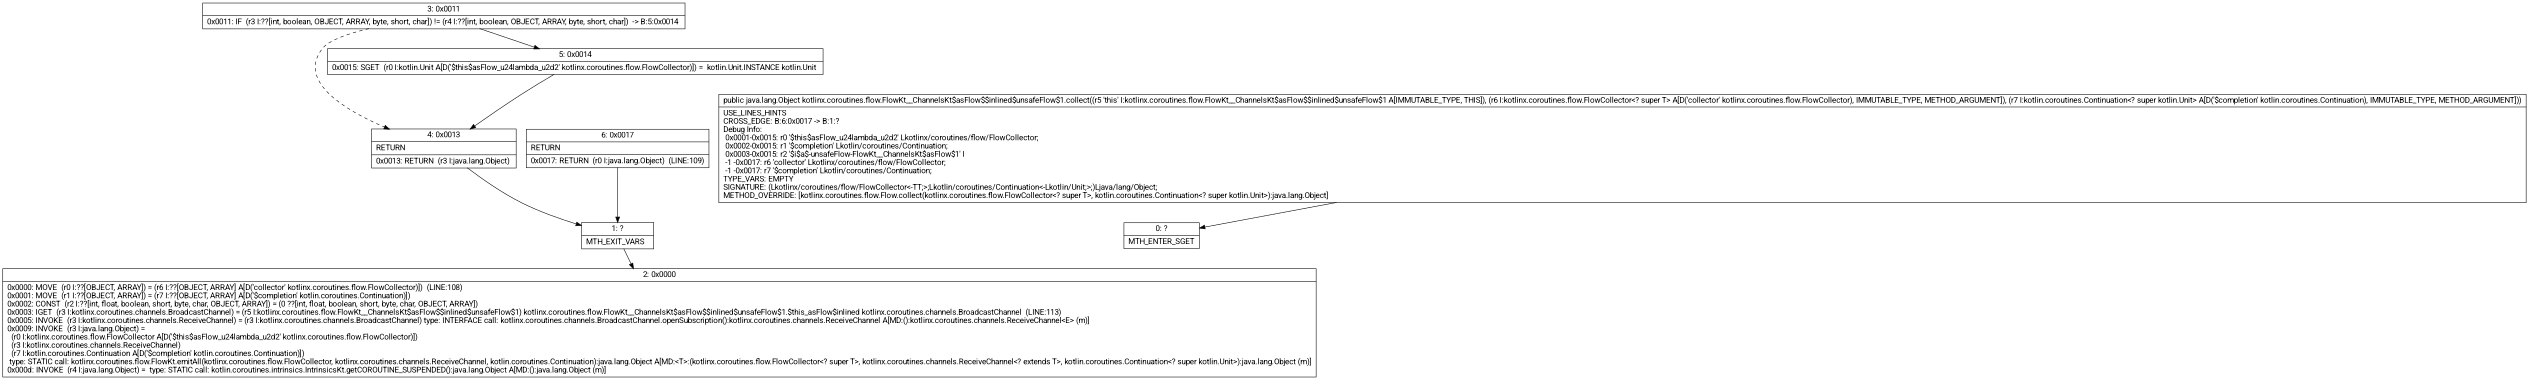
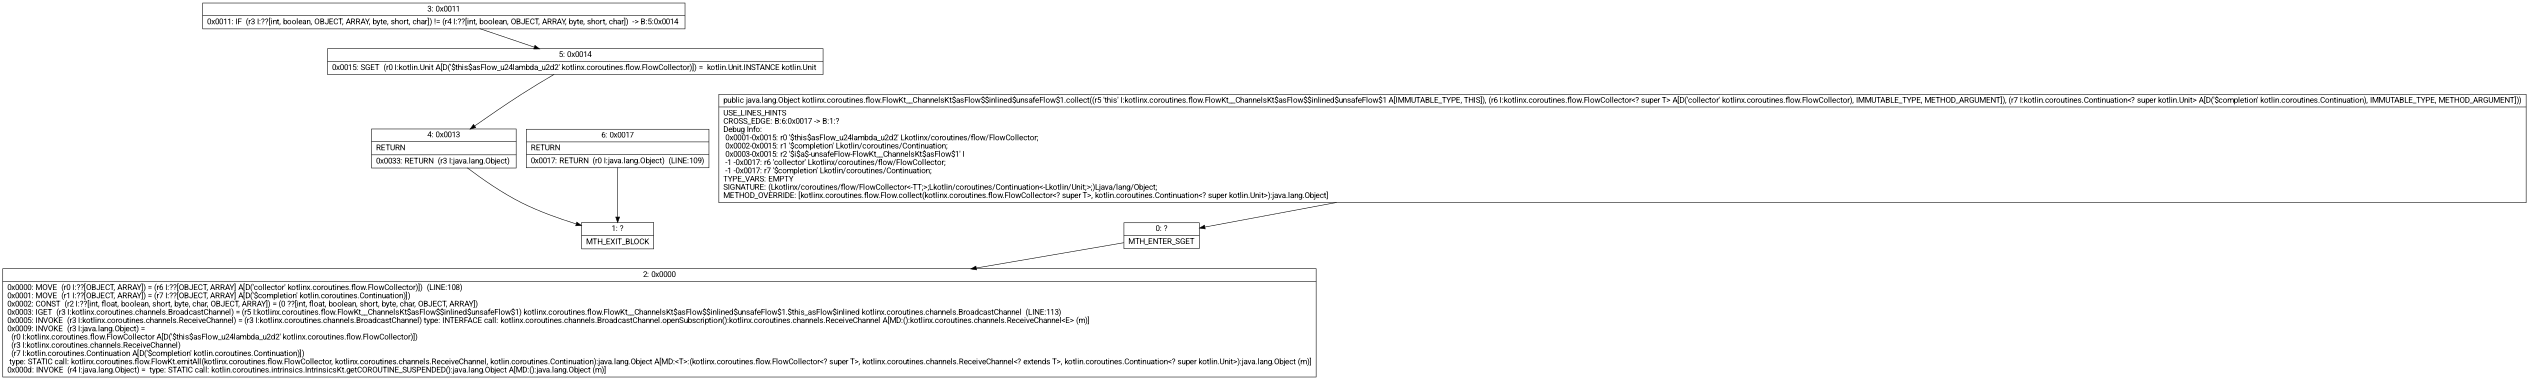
edge "3: 0x0011" -> "4: 0x0013": removed
node "4: 0x0013": text "0x0013: RETURN  (r3 I:java.lang.Object)" -> "0x0033: RETURN  (r3 I:java.lang.Object)"
node "1: ?": text "MTH_EXIT_VARS" -> "MTH_EXIT_BLOCK"
edge "1: ?" -> "2: 0x0000": now "0: ?" -> "2: 0x0000"
